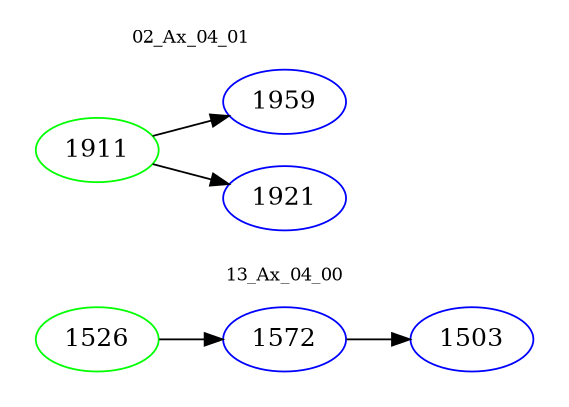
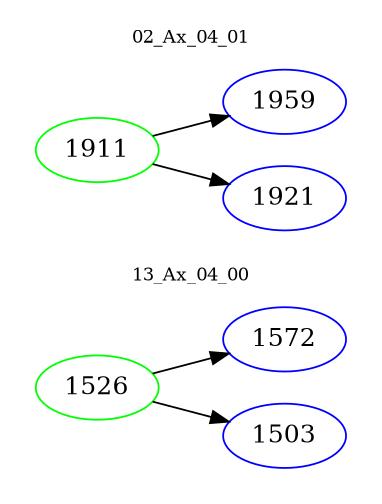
edge "1572" -> "1503": now "1526" -> "1503"
